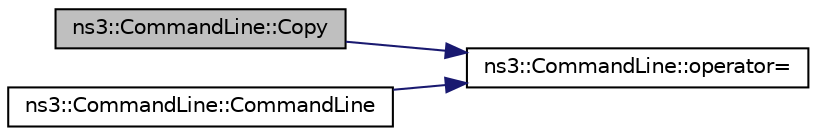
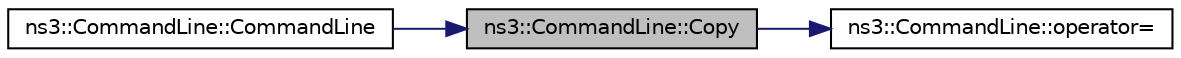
edge "ns3::CommandLine::CommandLine" -> "ns3::CommandLine::operator=": now "ns3::CommandLine::CommandLine" -> "ns3::CommandLine::Copy"
